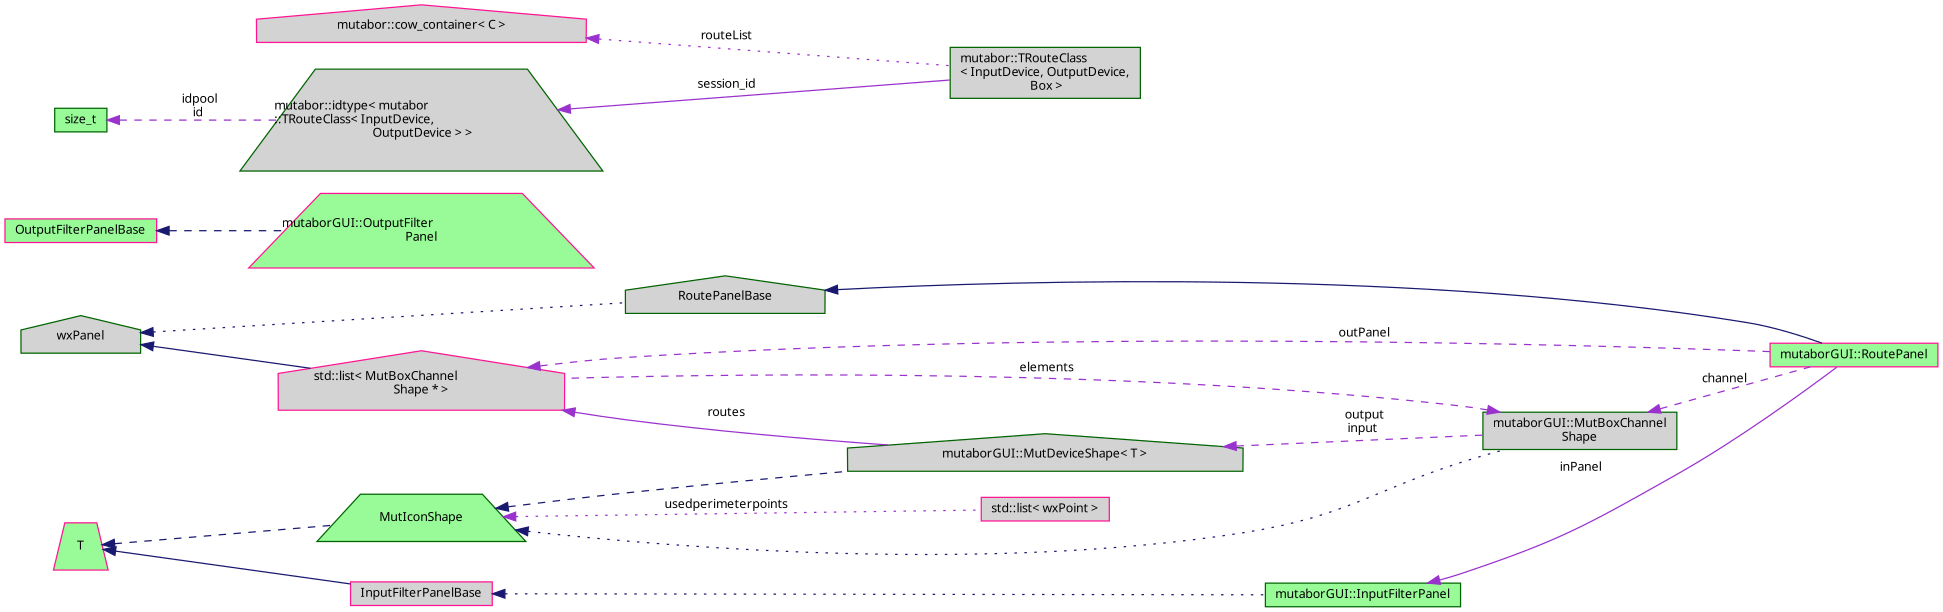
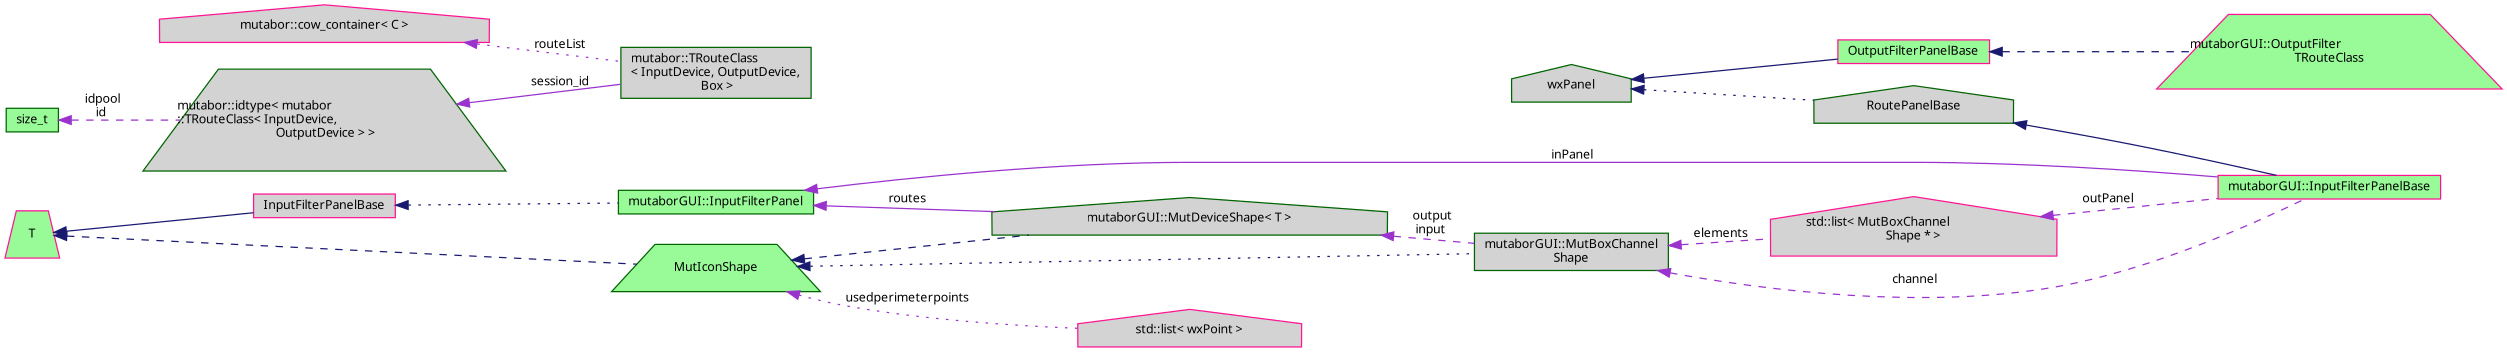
node "mutaborGUI::OutputFilter Panel": label "mutaborGUI::OutputFilter Panel" -> "mutaborGUI::OutputFilter TRouteClass"
node "mutaborGUI::RoutePanel": label "mutaborGUI::RoutePanel" -> "mutaborGUI::InputFilterPanelBase"
edge "std::list< MutBoxChannel Shape * >" -> "wxPanel": now "OutputFilterPanelBase" -> "wxPanel"
edge "mutaborGUI::MutDeviceShape< T >" -> "std::list< MutBoxChannel Shape * >": now "mutaborGUI::MutDeviceShape< T >" -> "mutaborGUI::InputFilterPanel"
node "std::list< wxPoint >": shape box -> house
